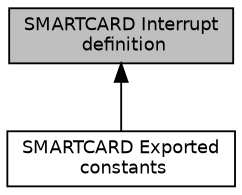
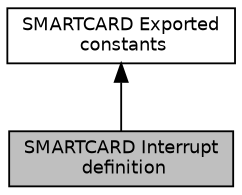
edge "SMARTCARD Exported constants" -> "SMARTCARD Interrupt definition": reversed
